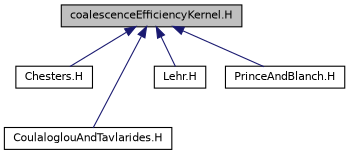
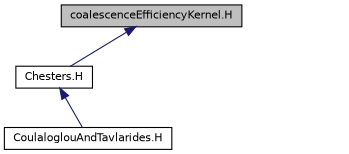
node "Lehr.H": removed
node "PrinceAndBlanch.H": removed
edge "CoulaloglouAndTavlarides.H" -> "coalescenceEfficiencyKernel.H": now "CoulaloglouAndTavlarides.H" -> "Chesters.H"
